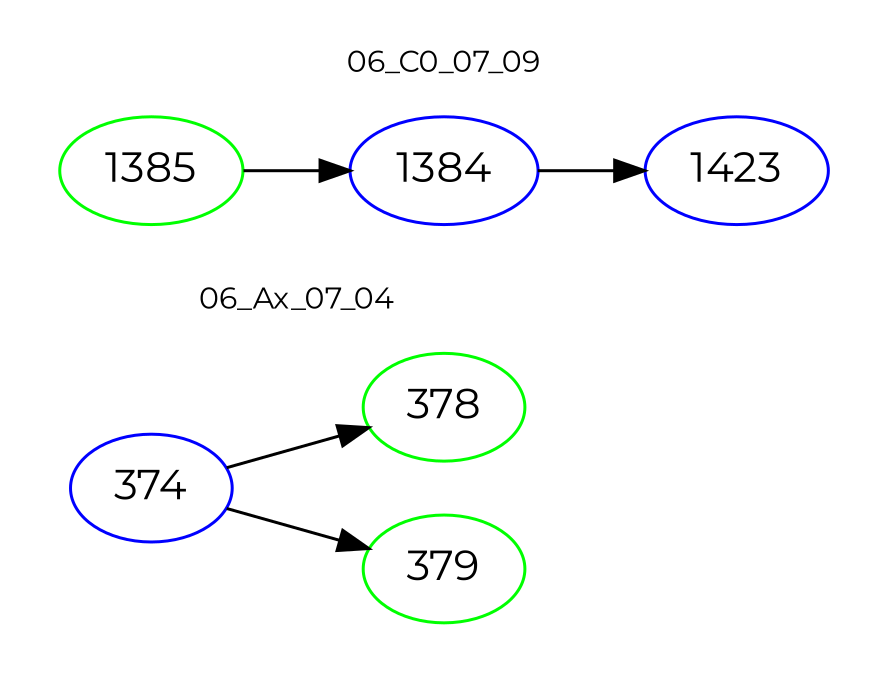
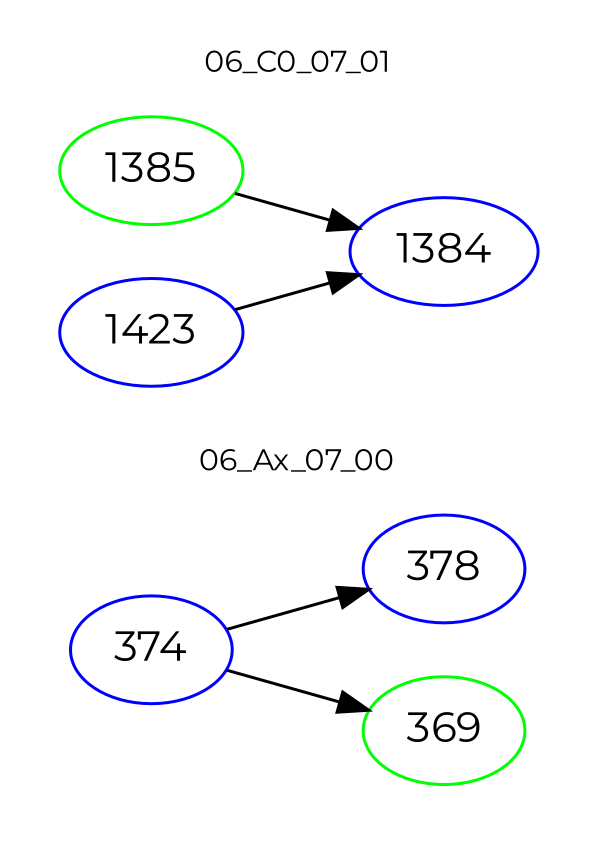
cluster "06_C0_07_09": label "06_C0_07_09" -> "06_C0_07_01"
edge "1384" -> "1423": reversed
cluster "06_Ax_07_04": label "06_Ax_07_04" -> "06_Ax_07_00"
node "378": color green -> blue
node "379": label "379" -> "369"
